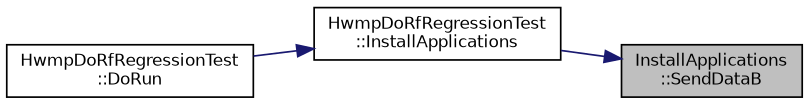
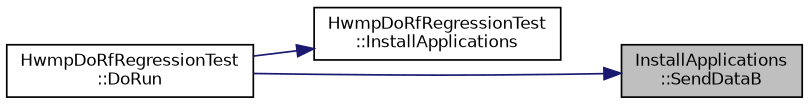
edge "HwmpDoRfRegressionTest ::InstallApplications" -> "InstallApplications ::SendDataB": now "HwmpDoRfRegressionTest ::DoRun" -> "InstallApplications ::SendDataB"
